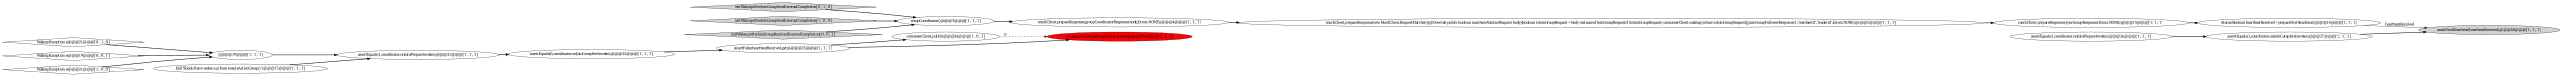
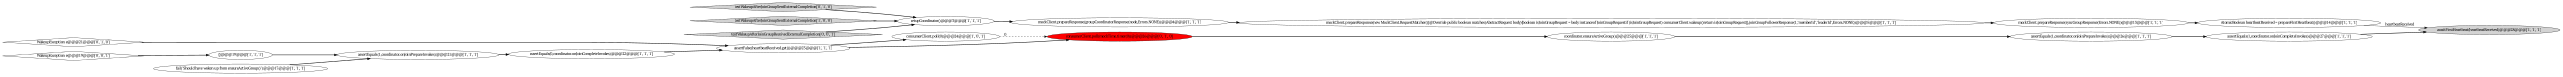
node "coordinator.ensureActiveGroup()@@@25@@@['1', '1', '1']": added
edge "WakeupException e@@@21@@@['0', '1', '0']" -> "{}@@@19@@@['1', '1', '1']": now "WakeupException e@@@21@@@['0', '1', '0']" -> "assertFalse(heartbeatReceived.get())@@@23@@@['1', '1', '1']"
node "WakeupException e@@@21@@@['1', '0', '0']": removed
